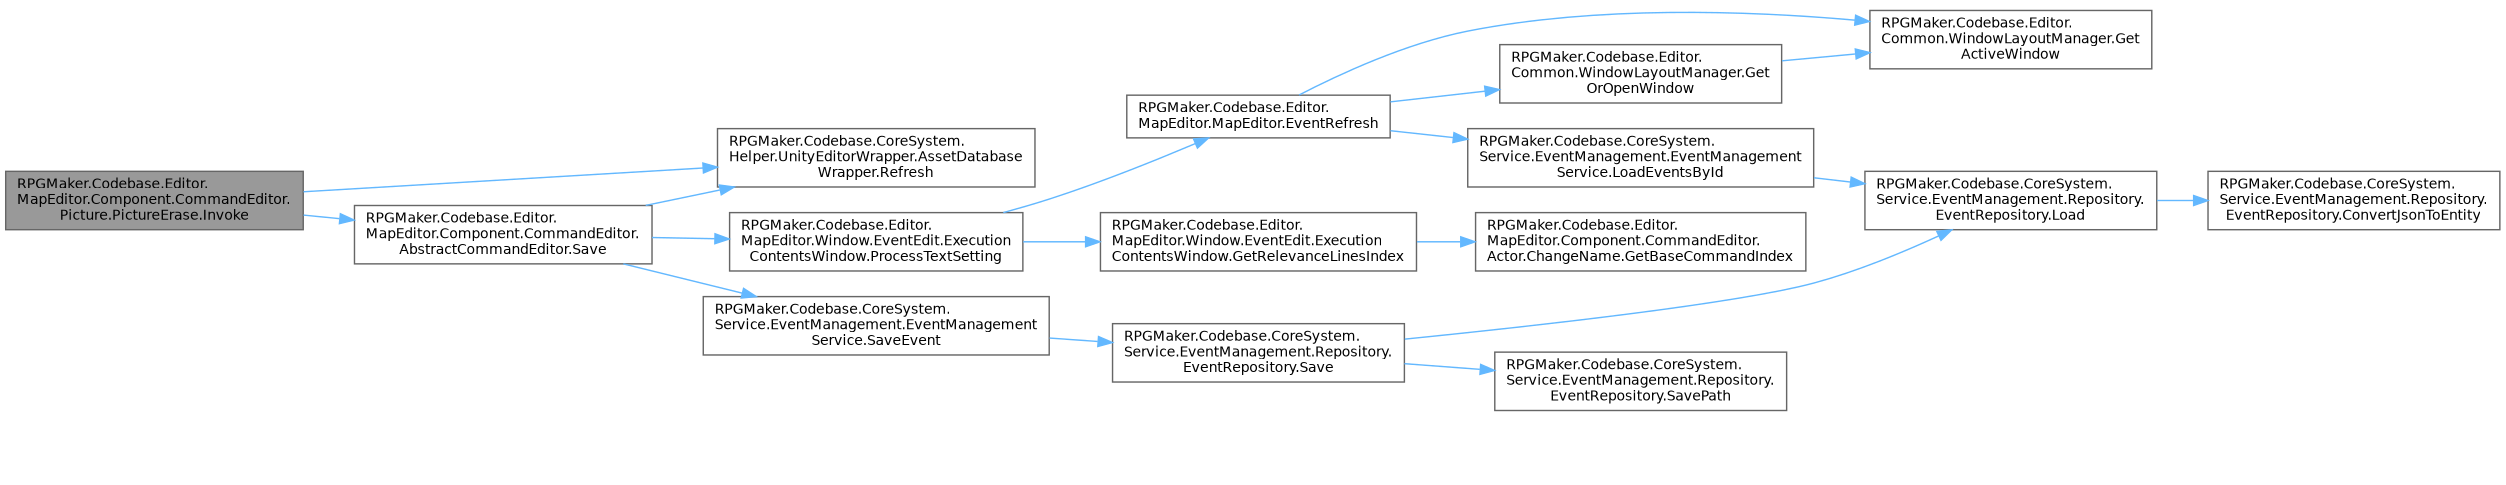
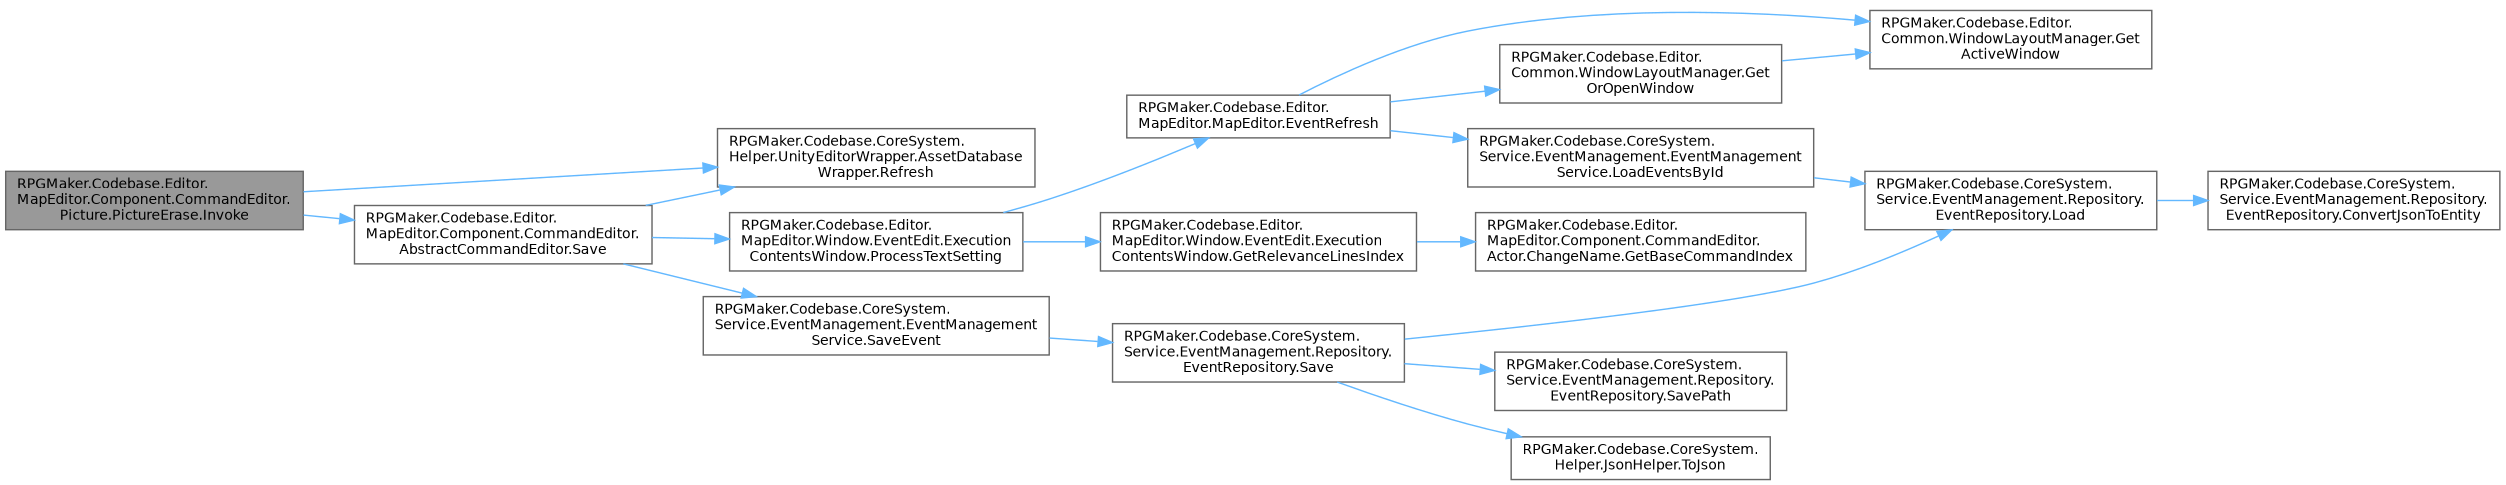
node "RPGMaker.Codebase.CoreSystem. Helper.JsonHelper.ToJson": added
